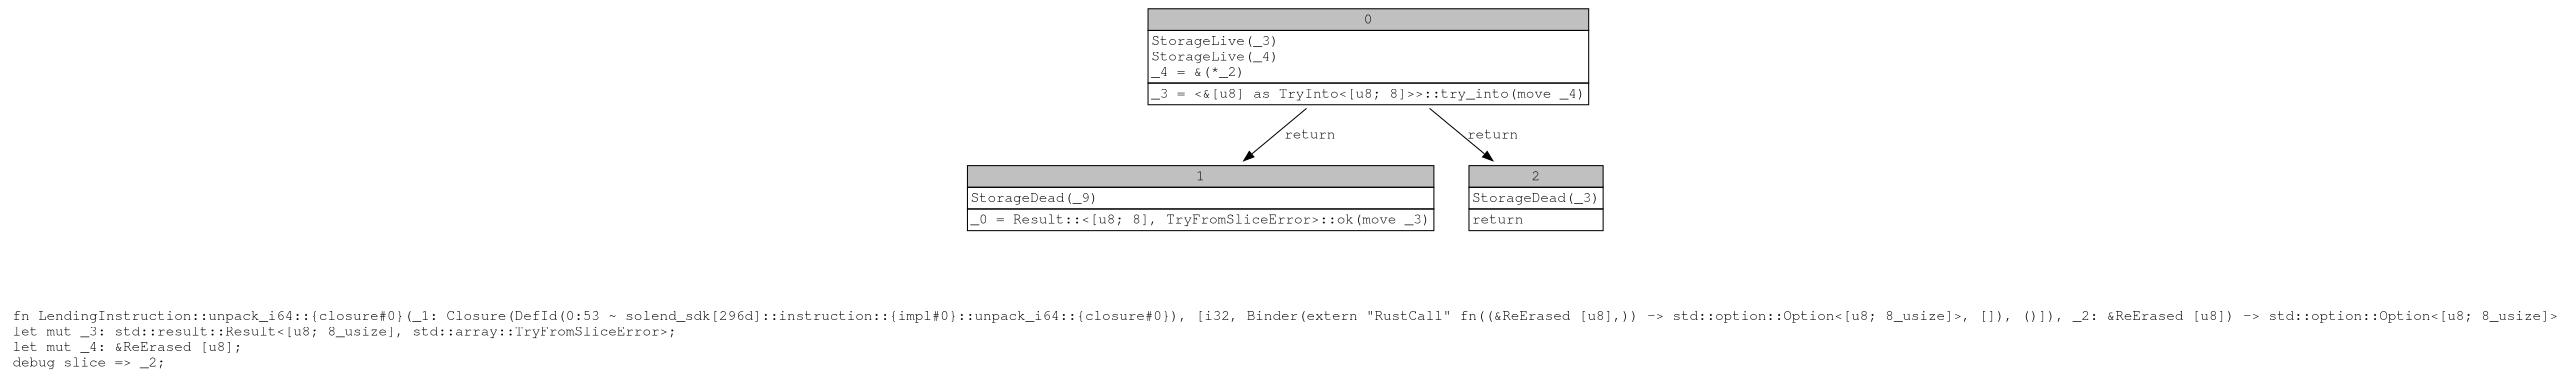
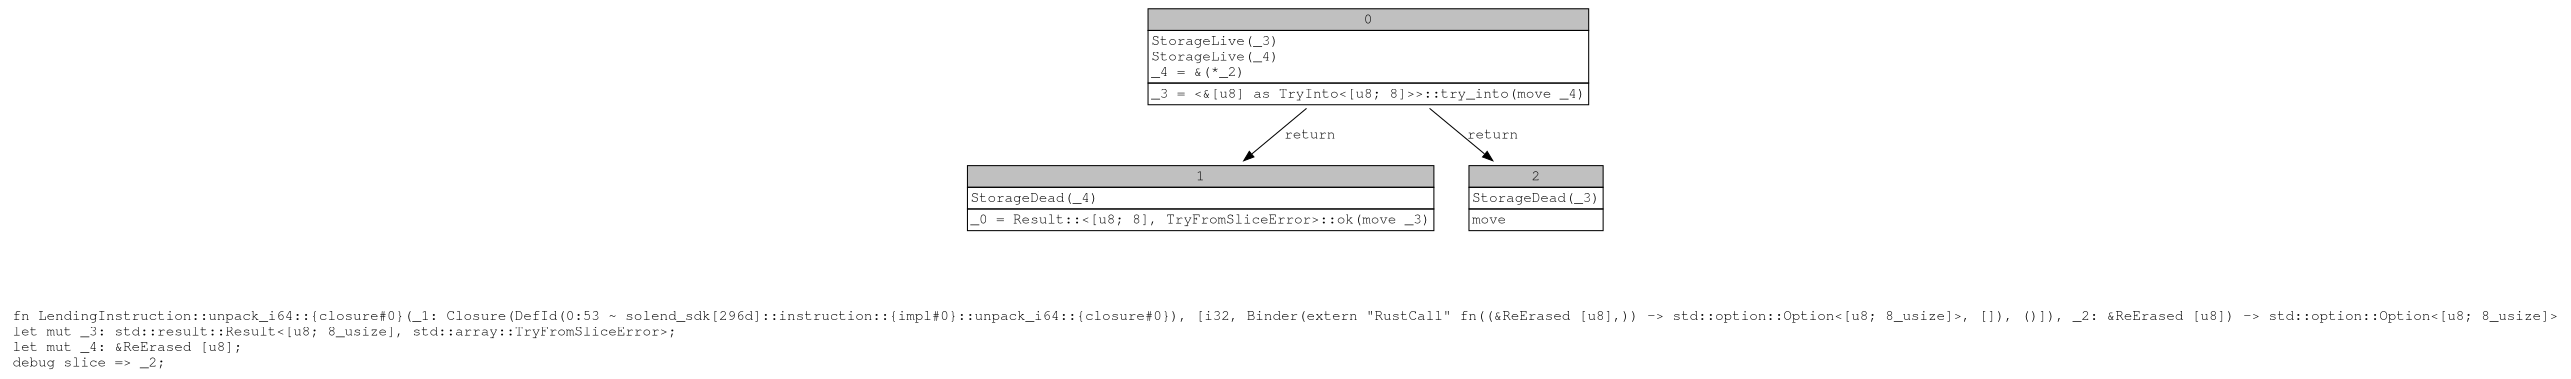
node "1": text "StorageDead(_9)" -> "StorageDead(_4)"
node "2": text "return" -> "move"
